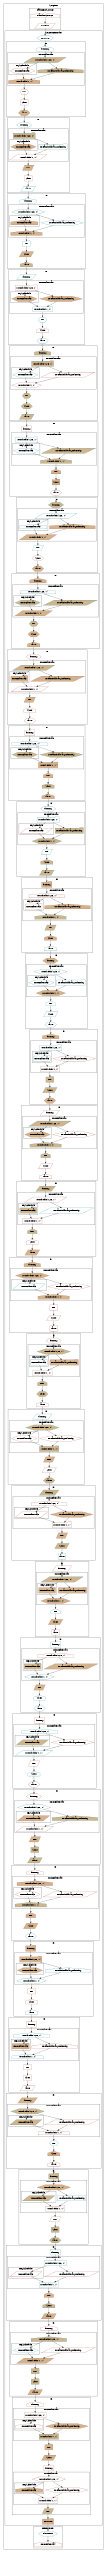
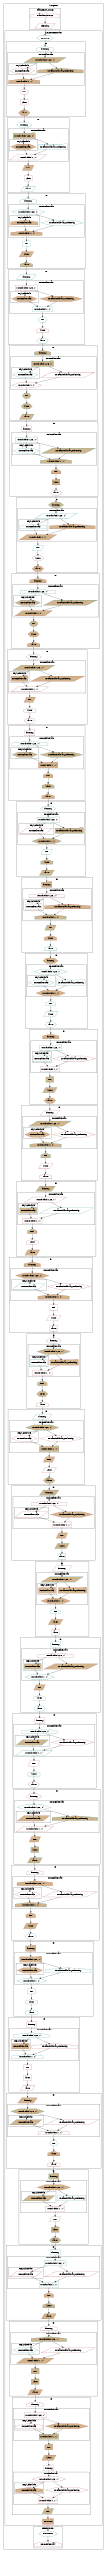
node "IntoBits": label "IntoBits" -> "Identity"
